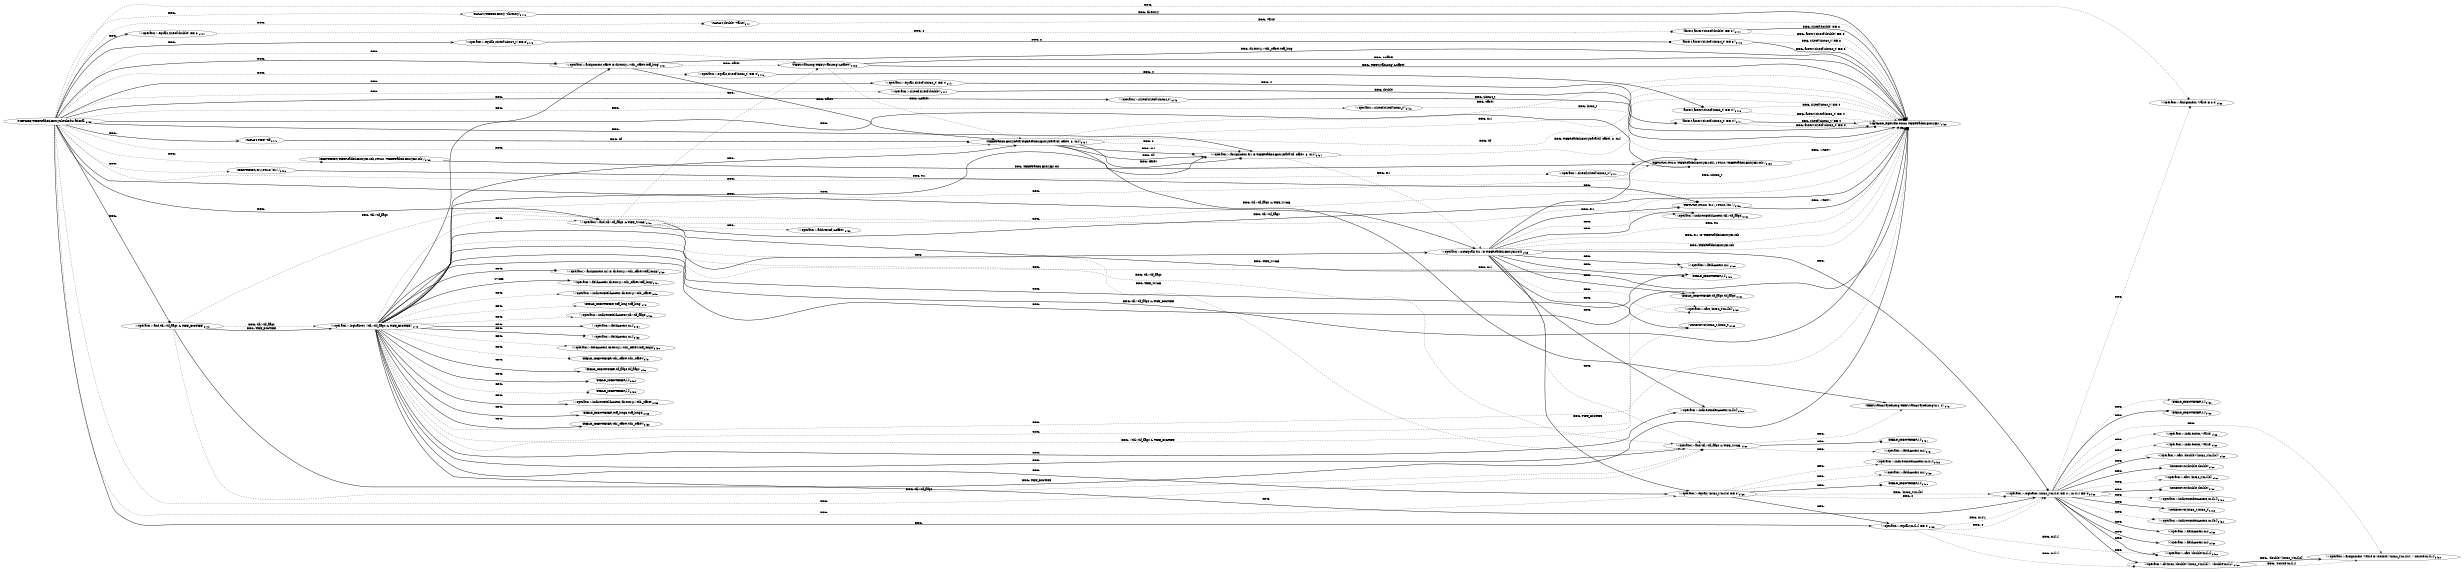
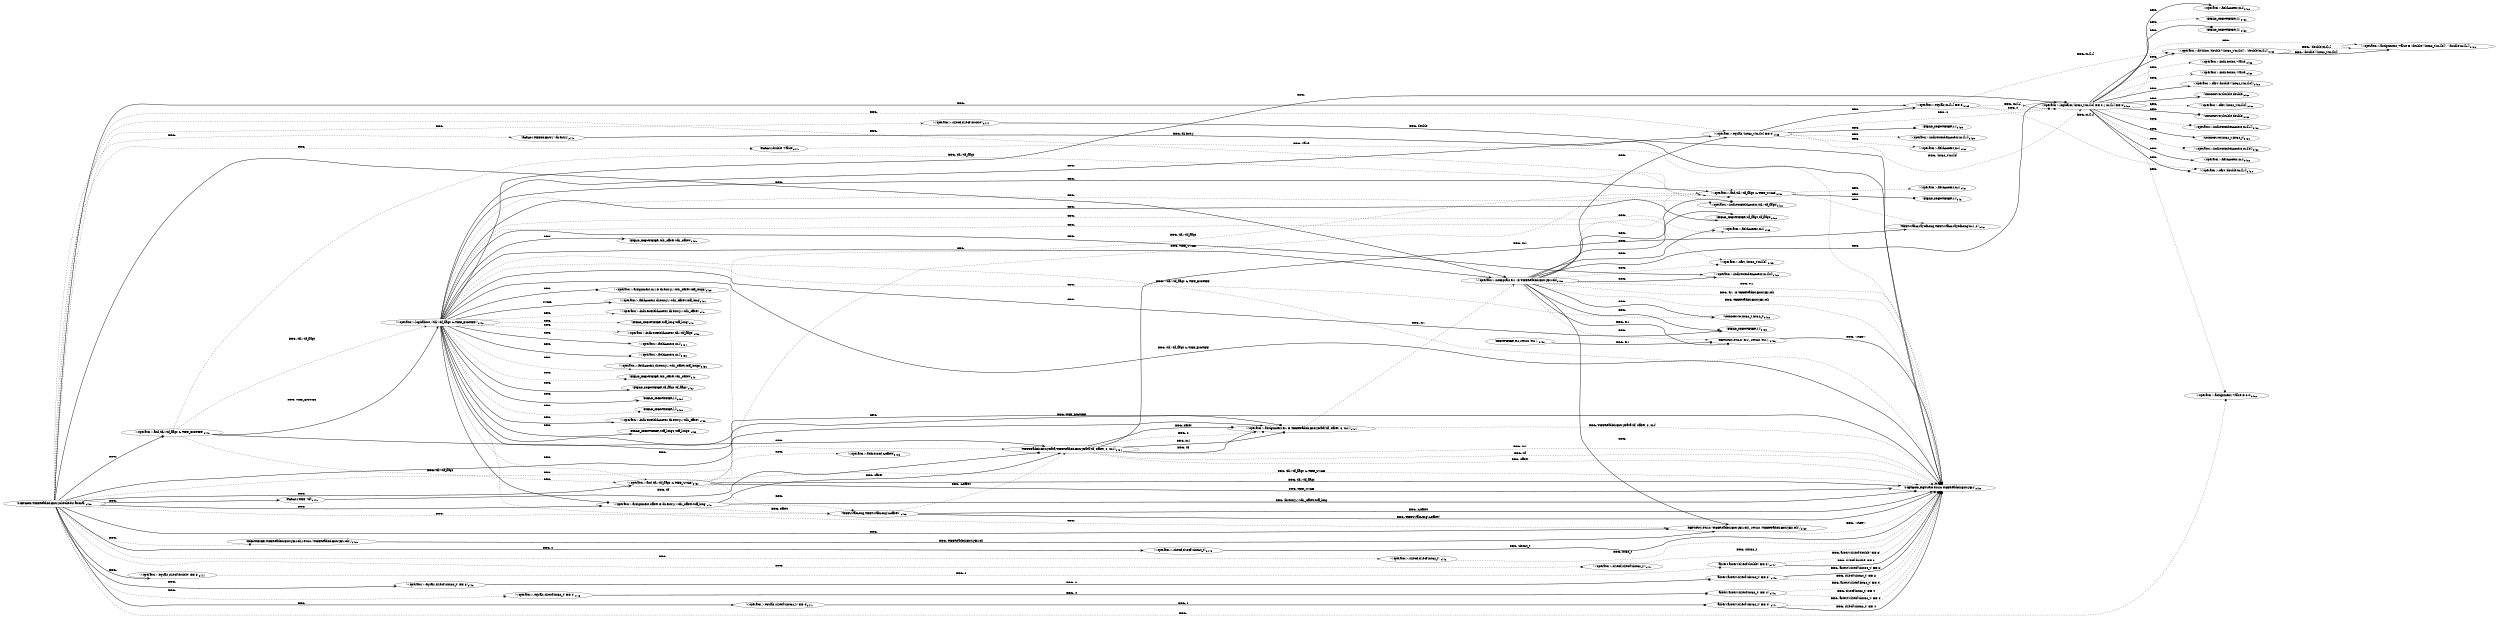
edge "(<operator>.equals,sizeof(uint32_t) == 4)" -> "(assert,assert(sizeof(uint32_t) == 4))": label "DDG: 4" -> "CDG: 4"
edge "(METHOD,TIFFReadDirEntryCheckedSrational)" -> "(<operator>.sizeOf,sizeof(uint64_t))": label "DDG: " -> "DDG: 0"
edge "(METHOD,TIFFReadDirEntryCheckedSrational)" -> "(IDENTIFIER,err,return (err);)": removed, label "DDG:"
edge "(<operator>.notEquals,err != TIFFReadDirEntryErrOk)" -> "(<operator>.equals,(int32_t)m.i[0] == 0)": label "DDG: TIFF_BIGTIFF" -> "CDG: "
edge "(<operator>.equals,m.i[1] == 0)" -> "(<operator>.cast,(double)m.i[1])": arrowhead vee -> box
